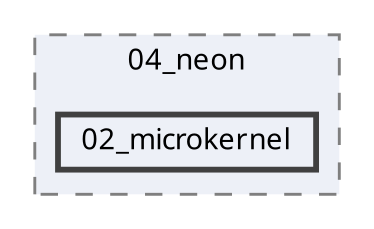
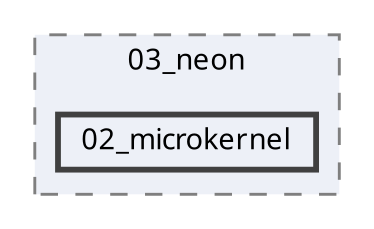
cluster "04_neon": label "04_neon" -> "03_neon"
